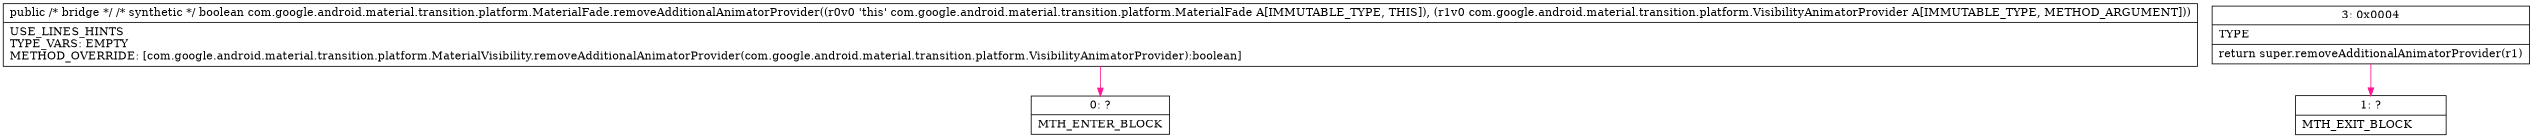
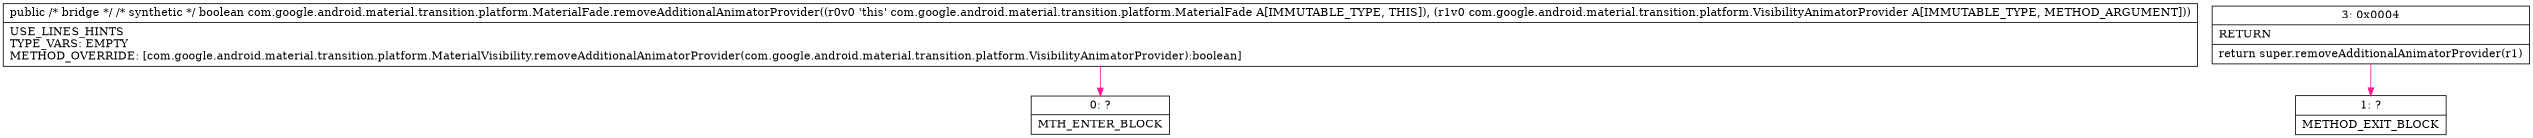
node "3: 0x0004": text "TYPE" -> "RETURN"
node "1: ?": text "MTH_EXIT_BLOCK" -> "METHOD_EXIT_BLOCK"
